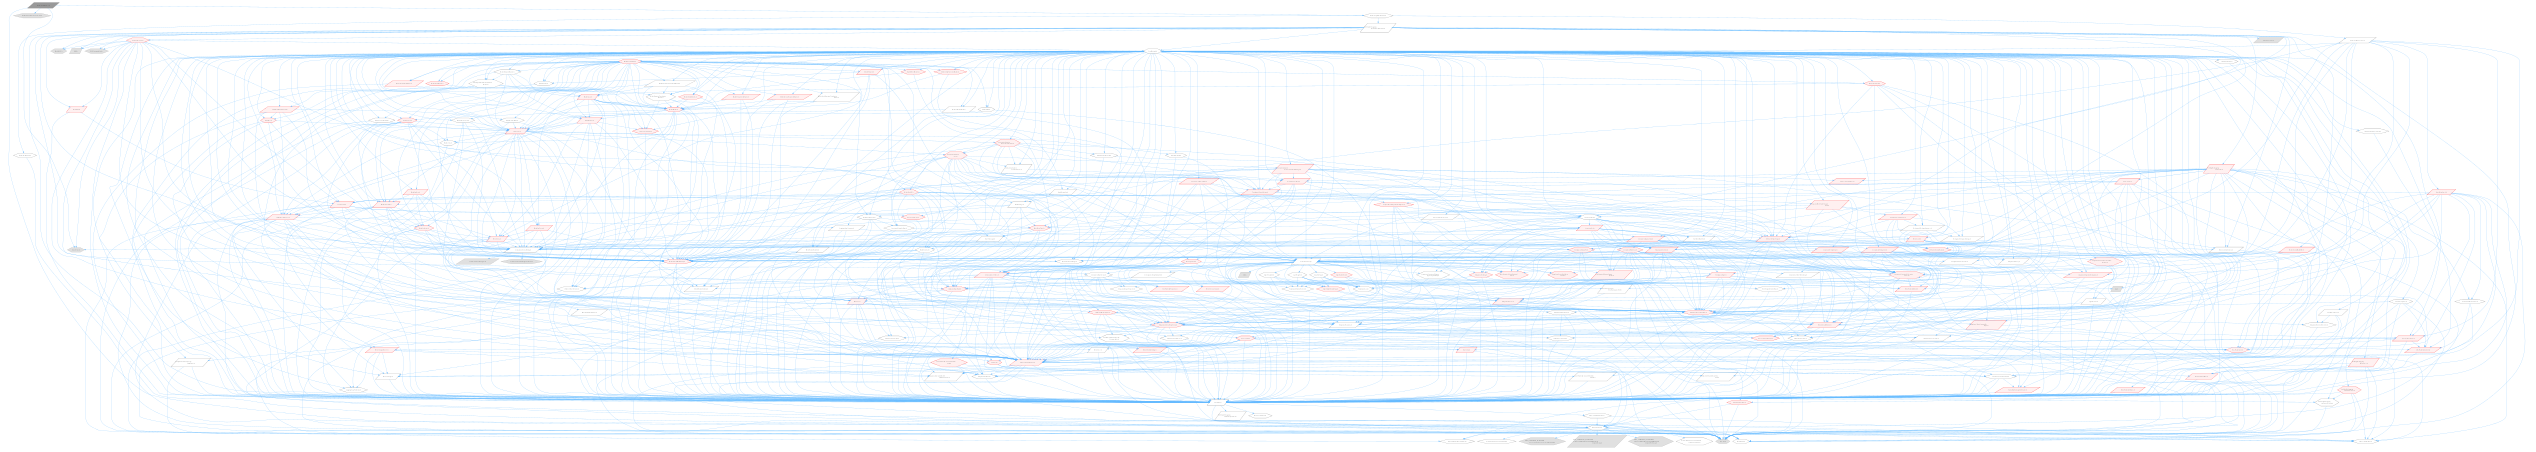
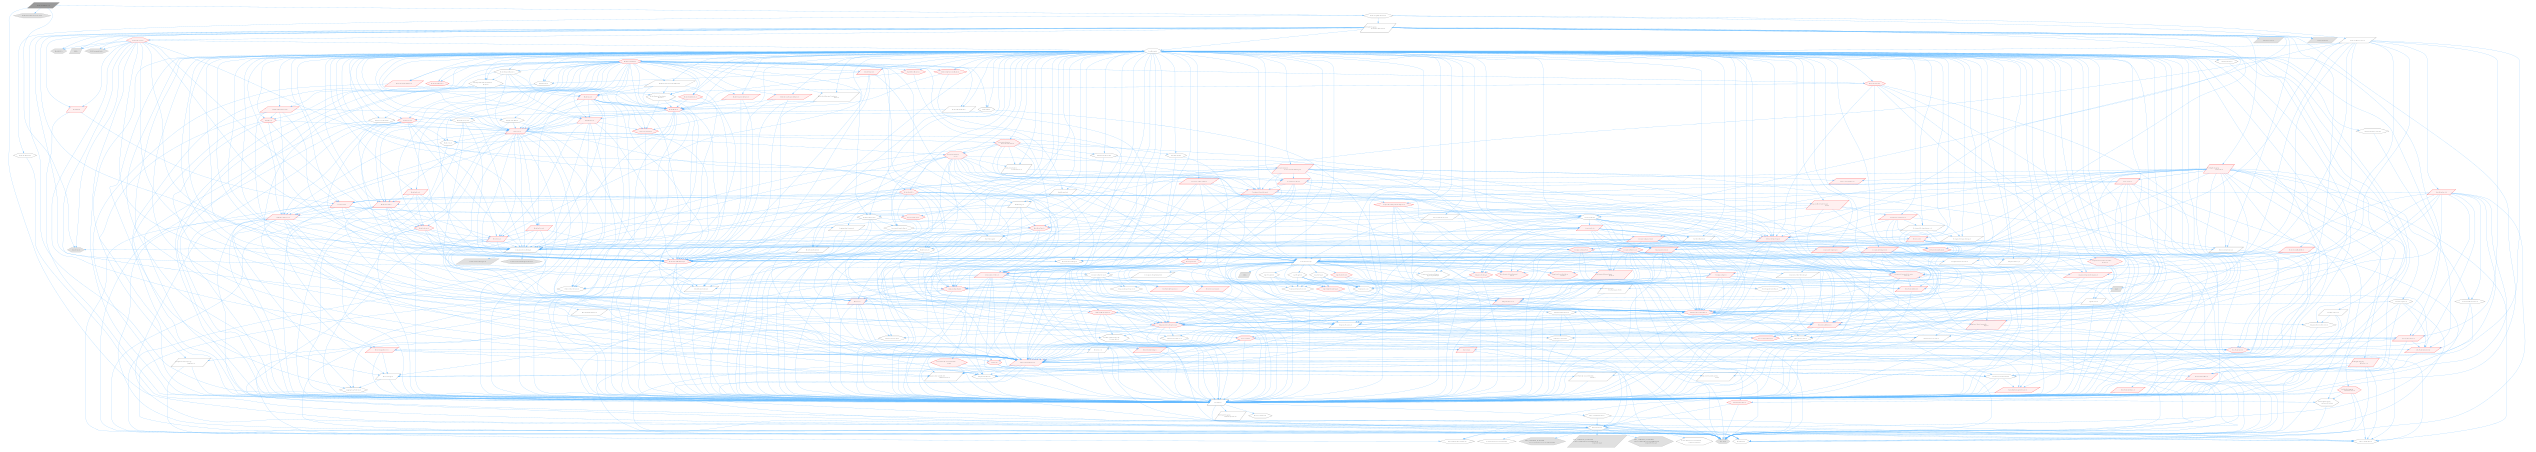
node "RHIBreadcrumbs.h": added
edge "Misc/OutputDevice.h" -> "Logging/LogVerbosity.h": now "Misc/VarArgs.h" -> "Logging/LogVerbosity.h"
